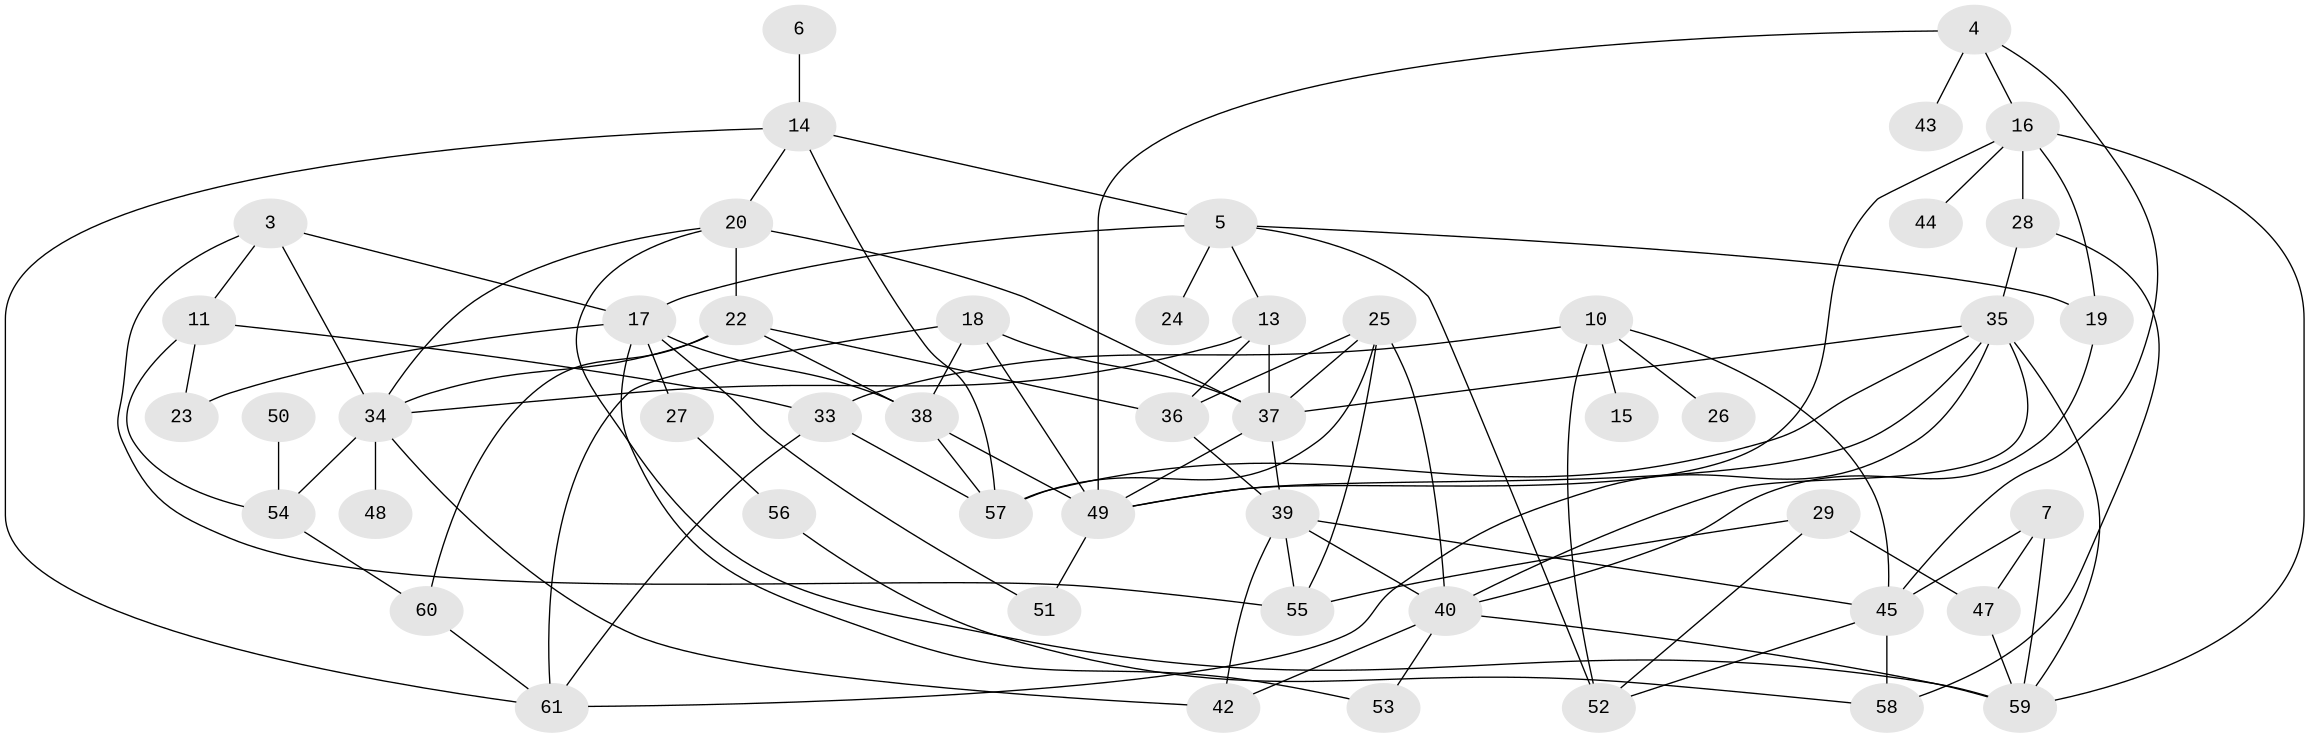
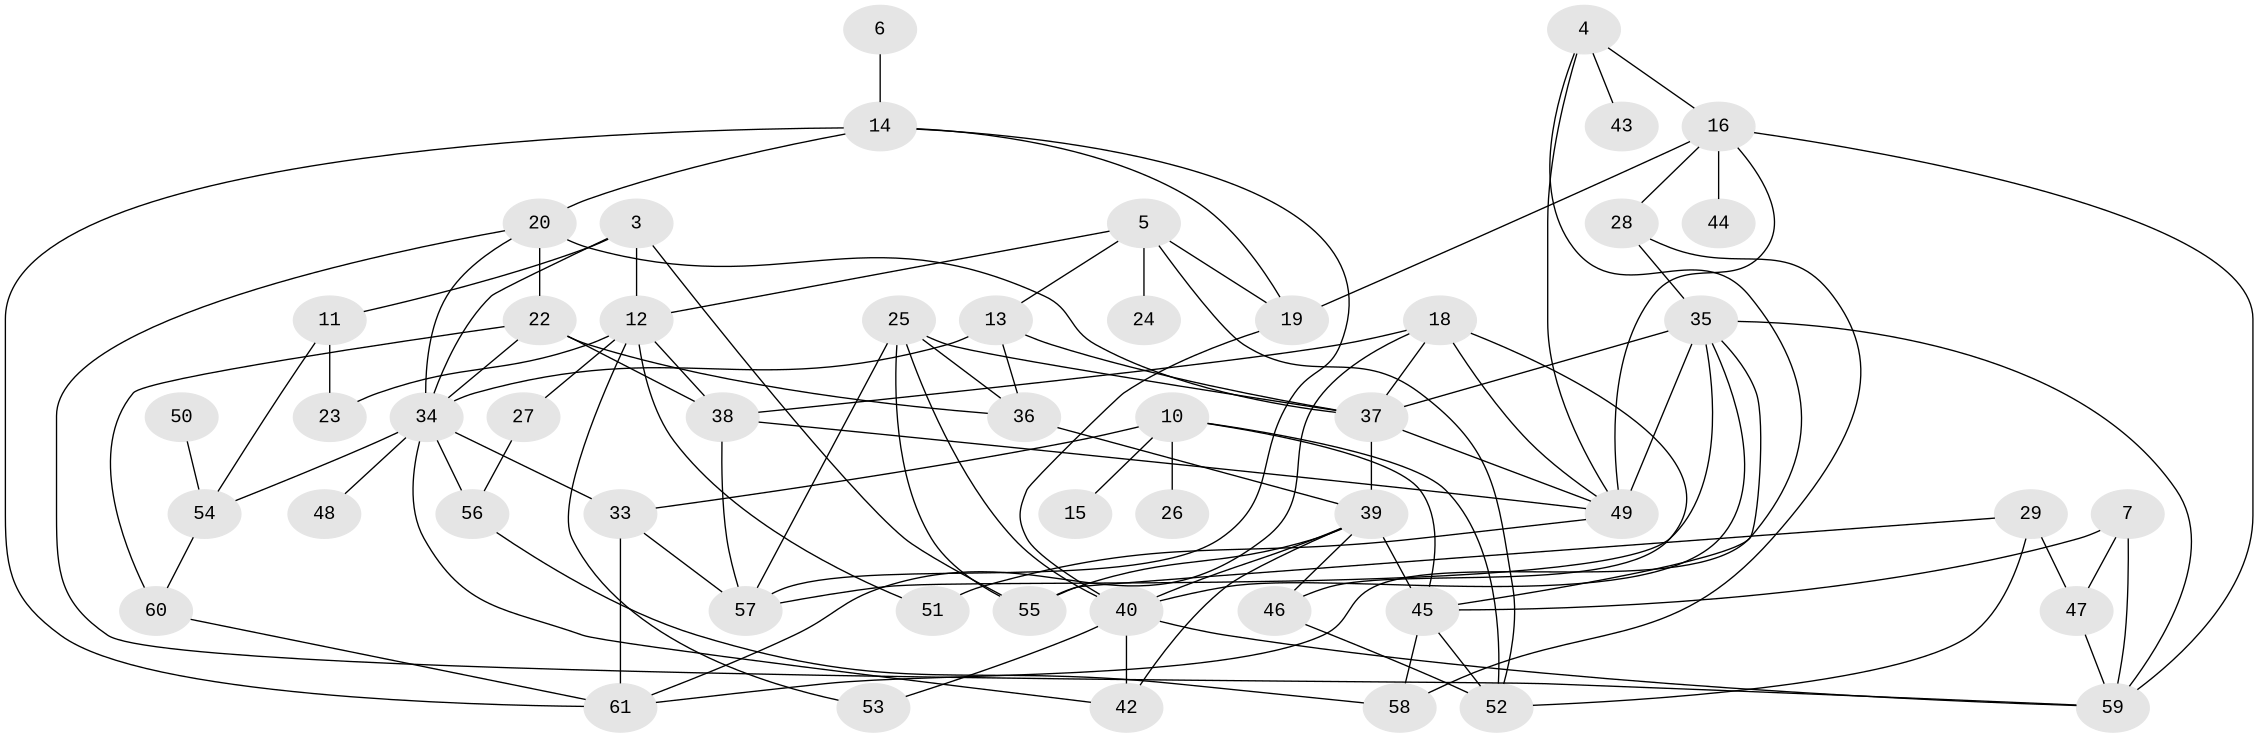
edge "14" -- "5": now "14" -- "19"
node "17": label "17" -> "12"
edge "11" -- "33": now "34" -- "33"
edge "34" -- "56": added
node "46": added
